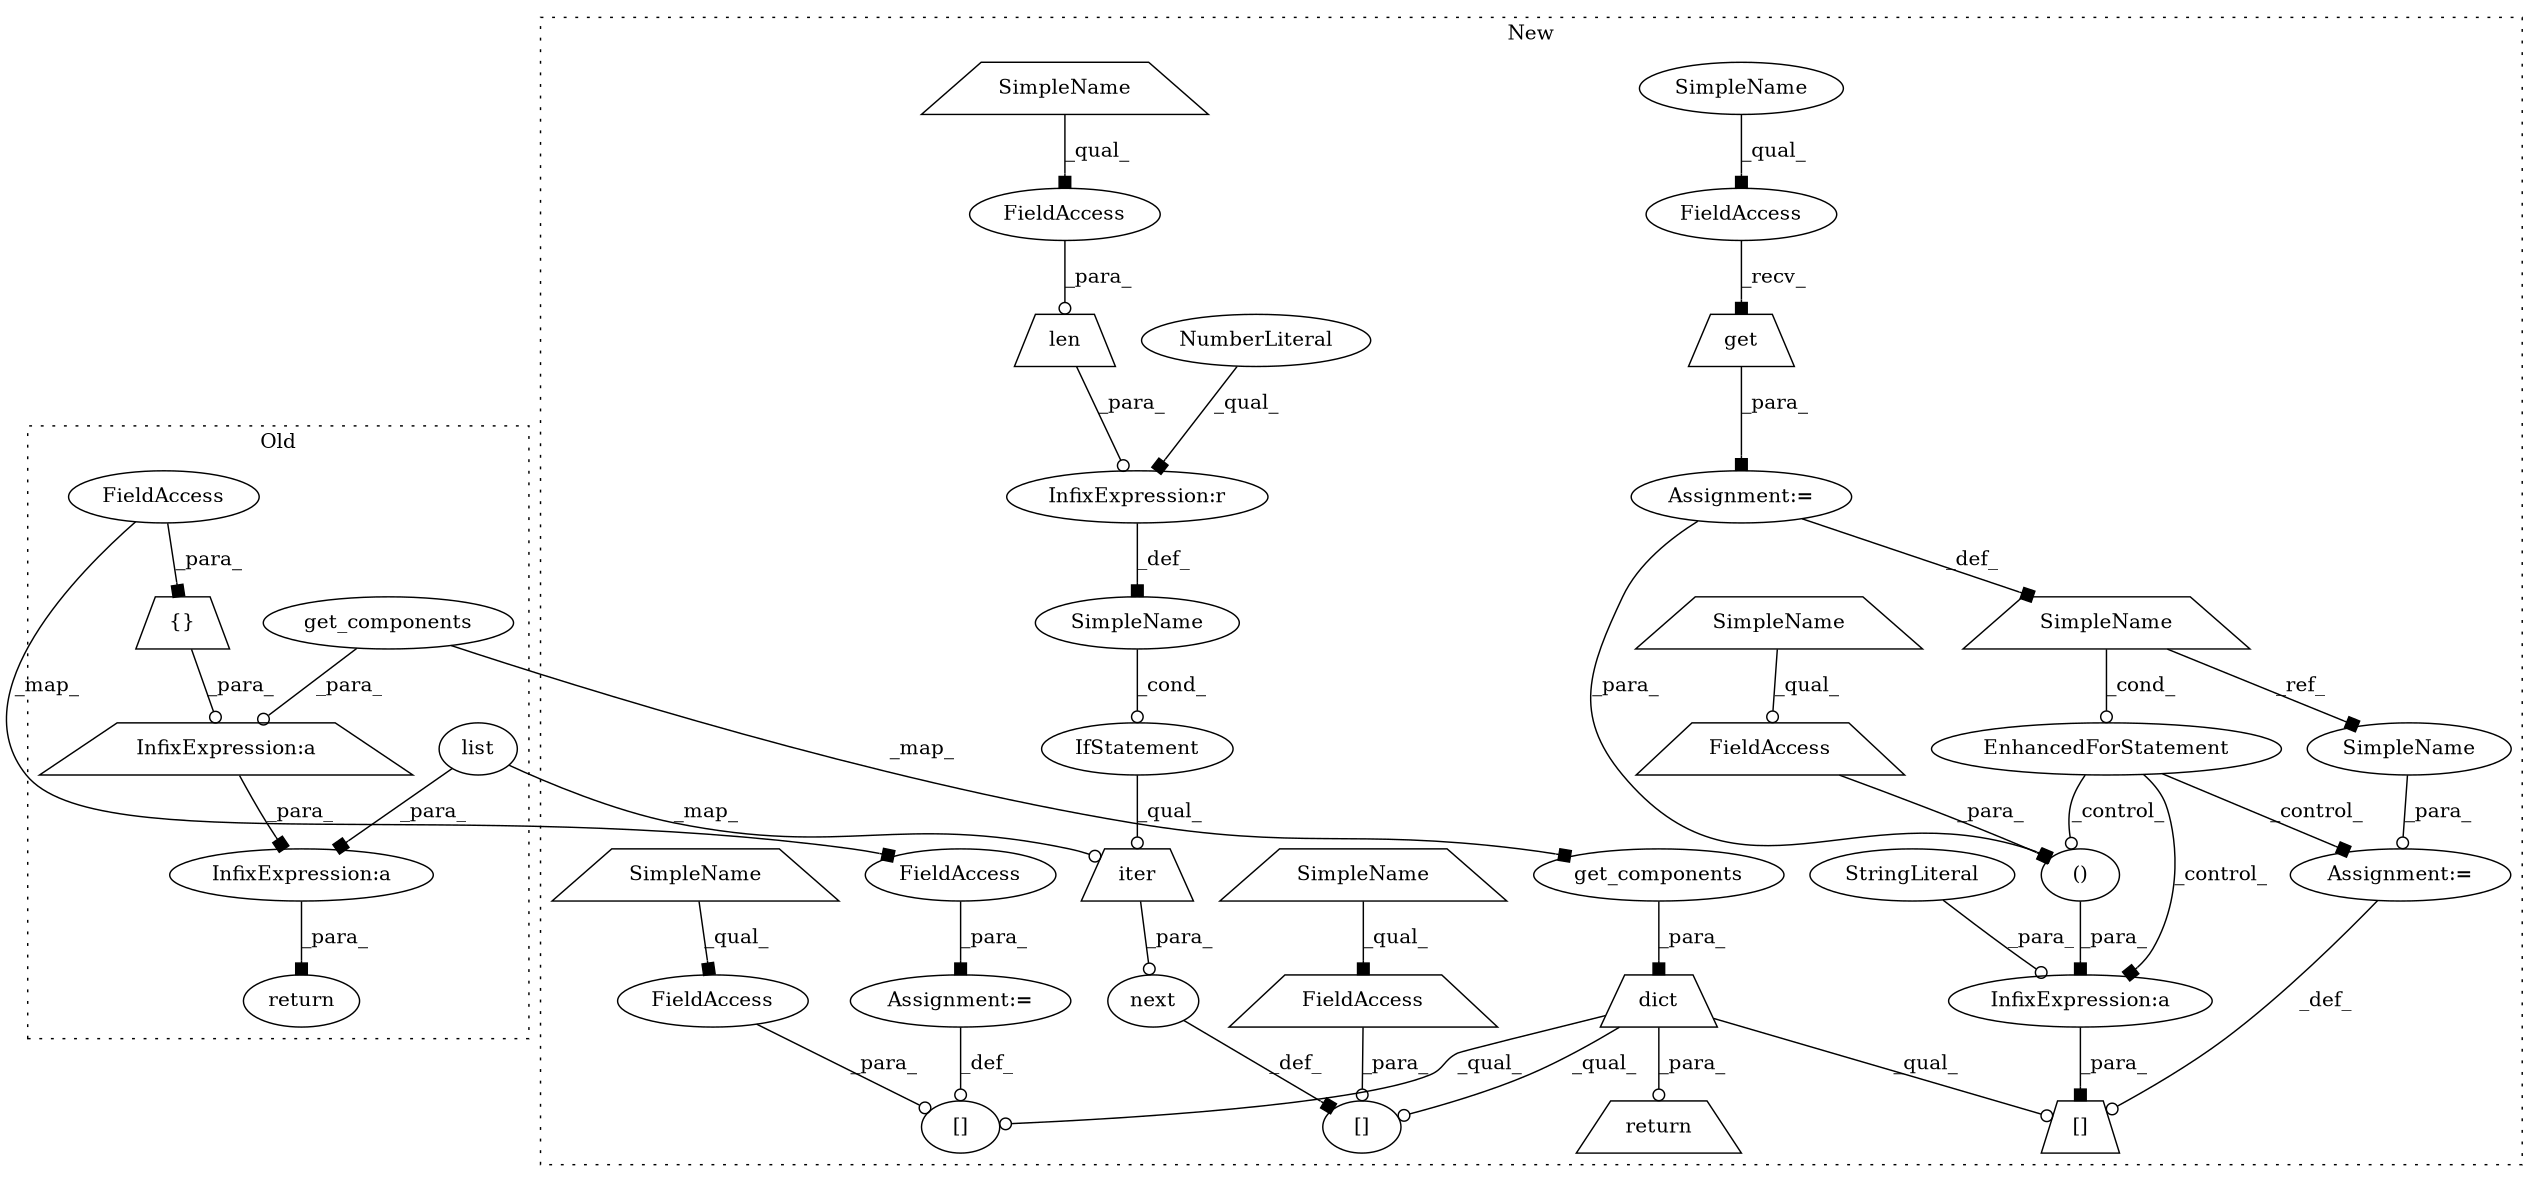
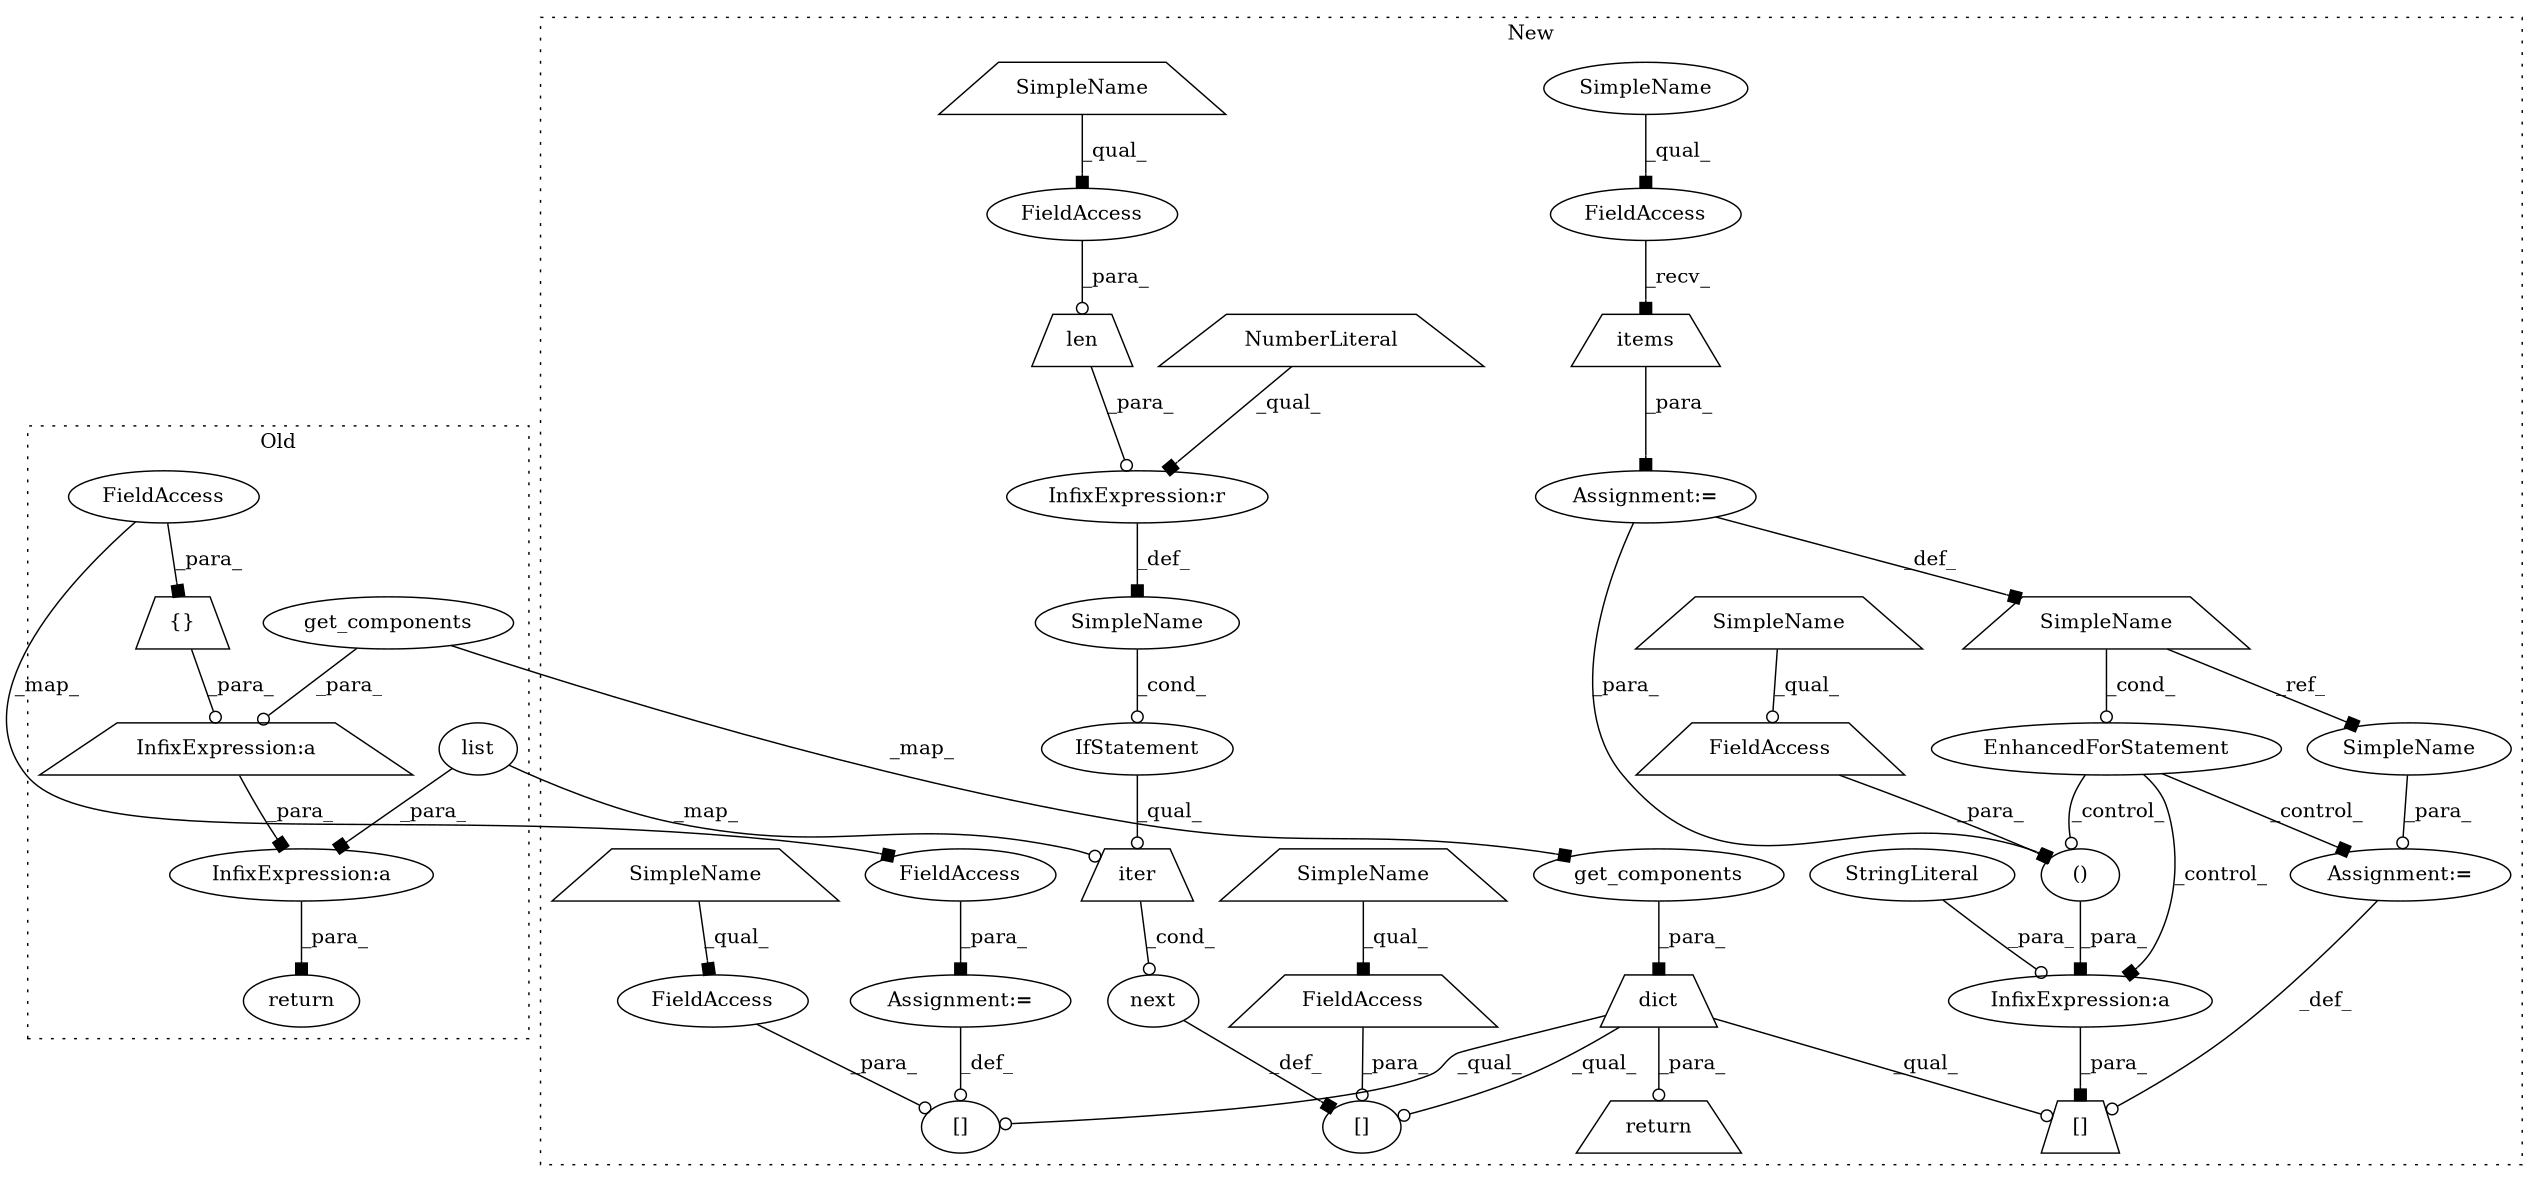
node "NumberLiteral": shape ellipse -> trapezium
node "get": label "get" -> "items"
edge "iter" -> "next": label "_para_" -> "_cond_"
